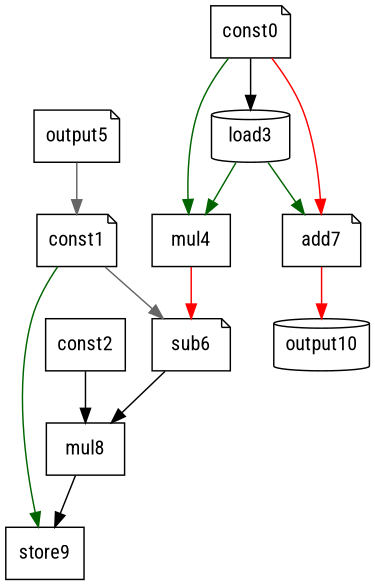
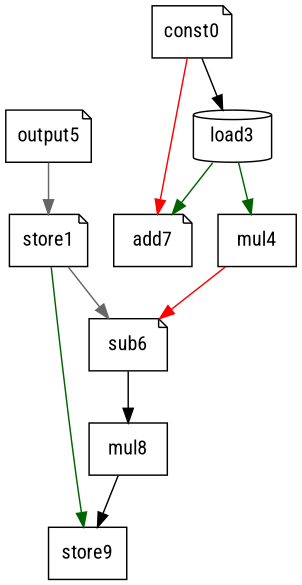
edge "const0" -> "mul4": removed
node "const1": label "const1" -> "store1"
node "const2": removed
node "output10": removed
